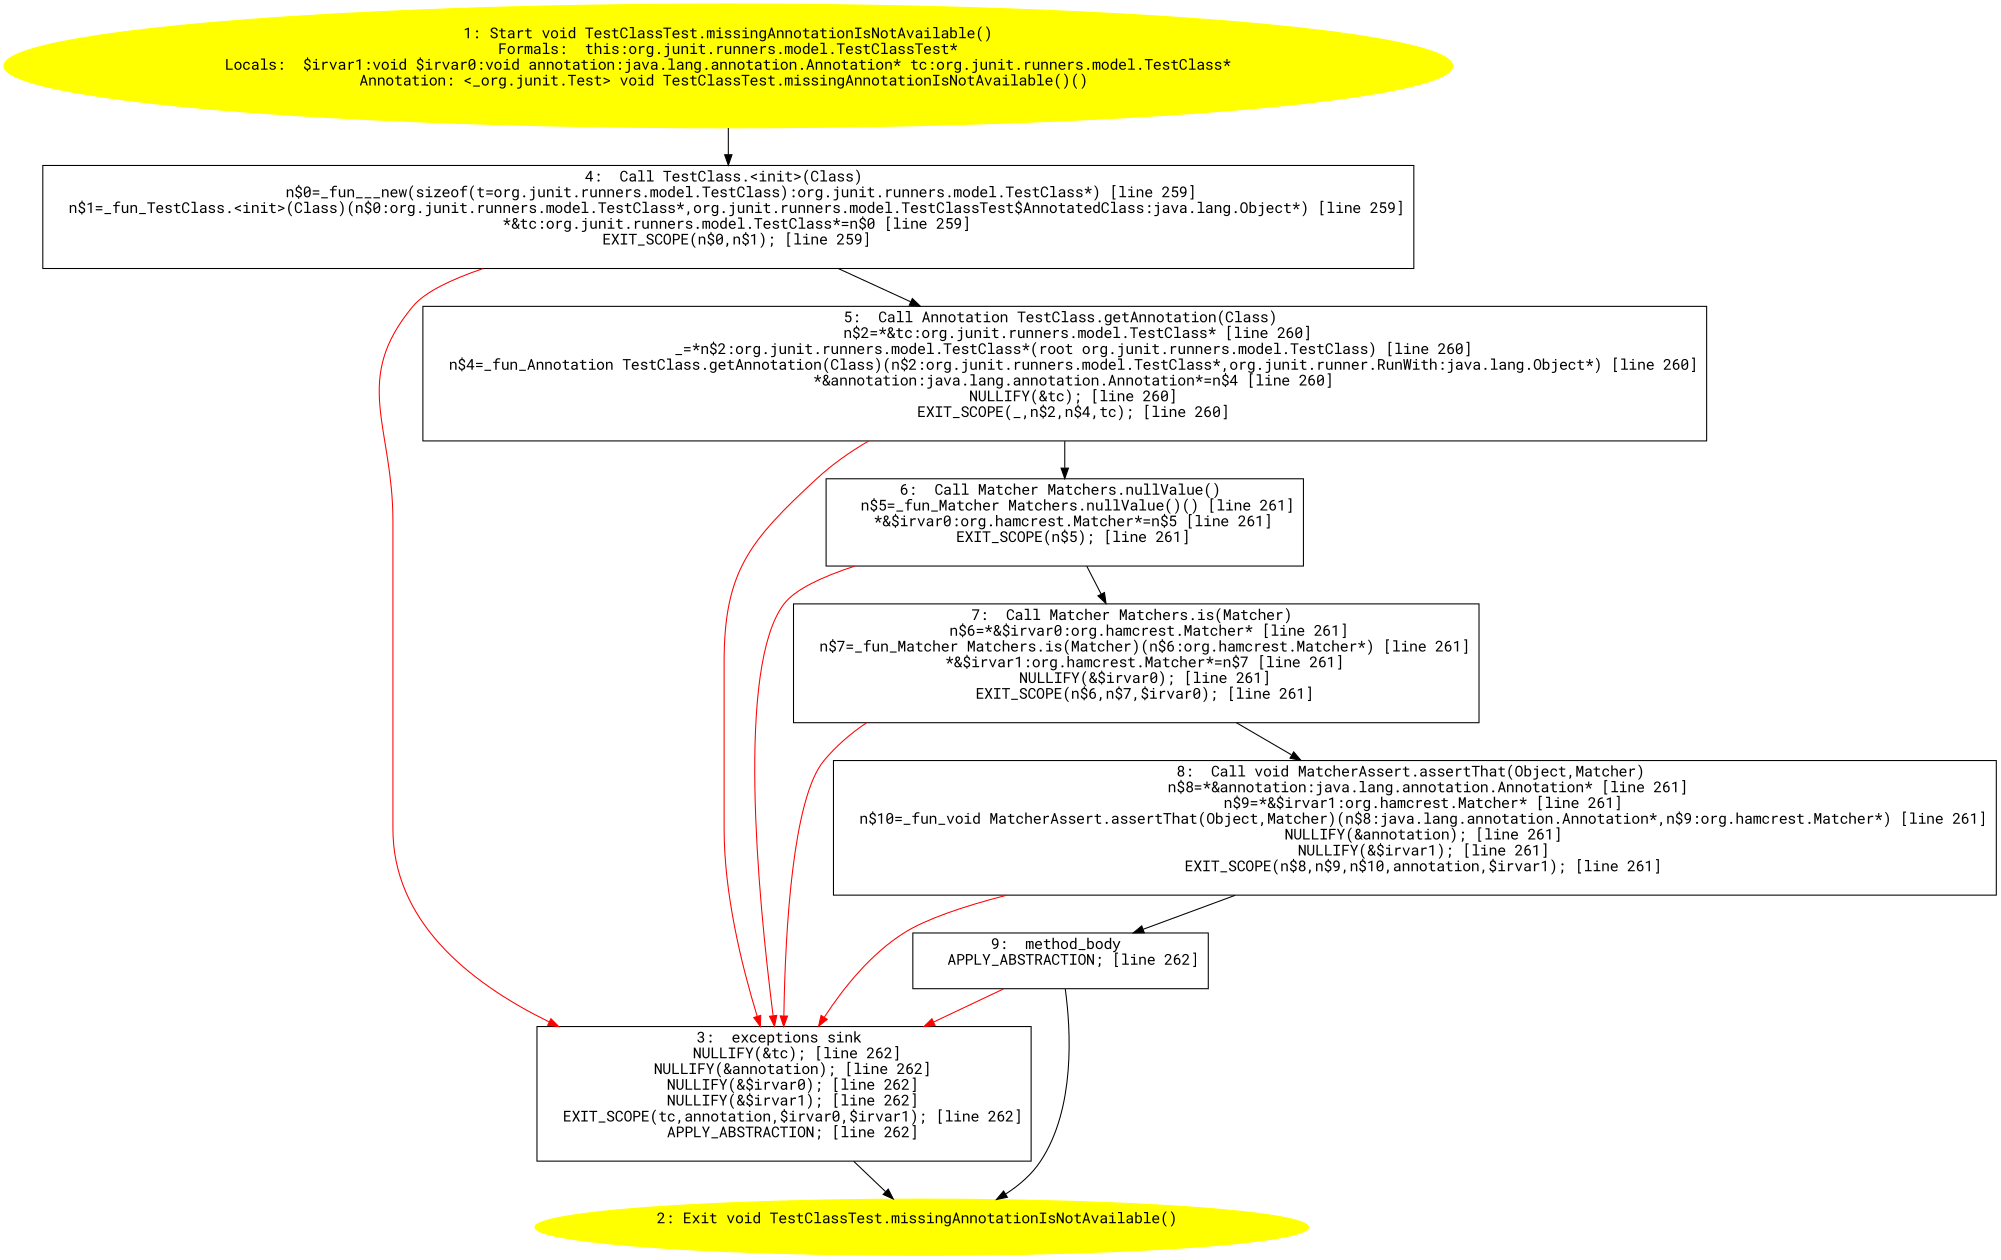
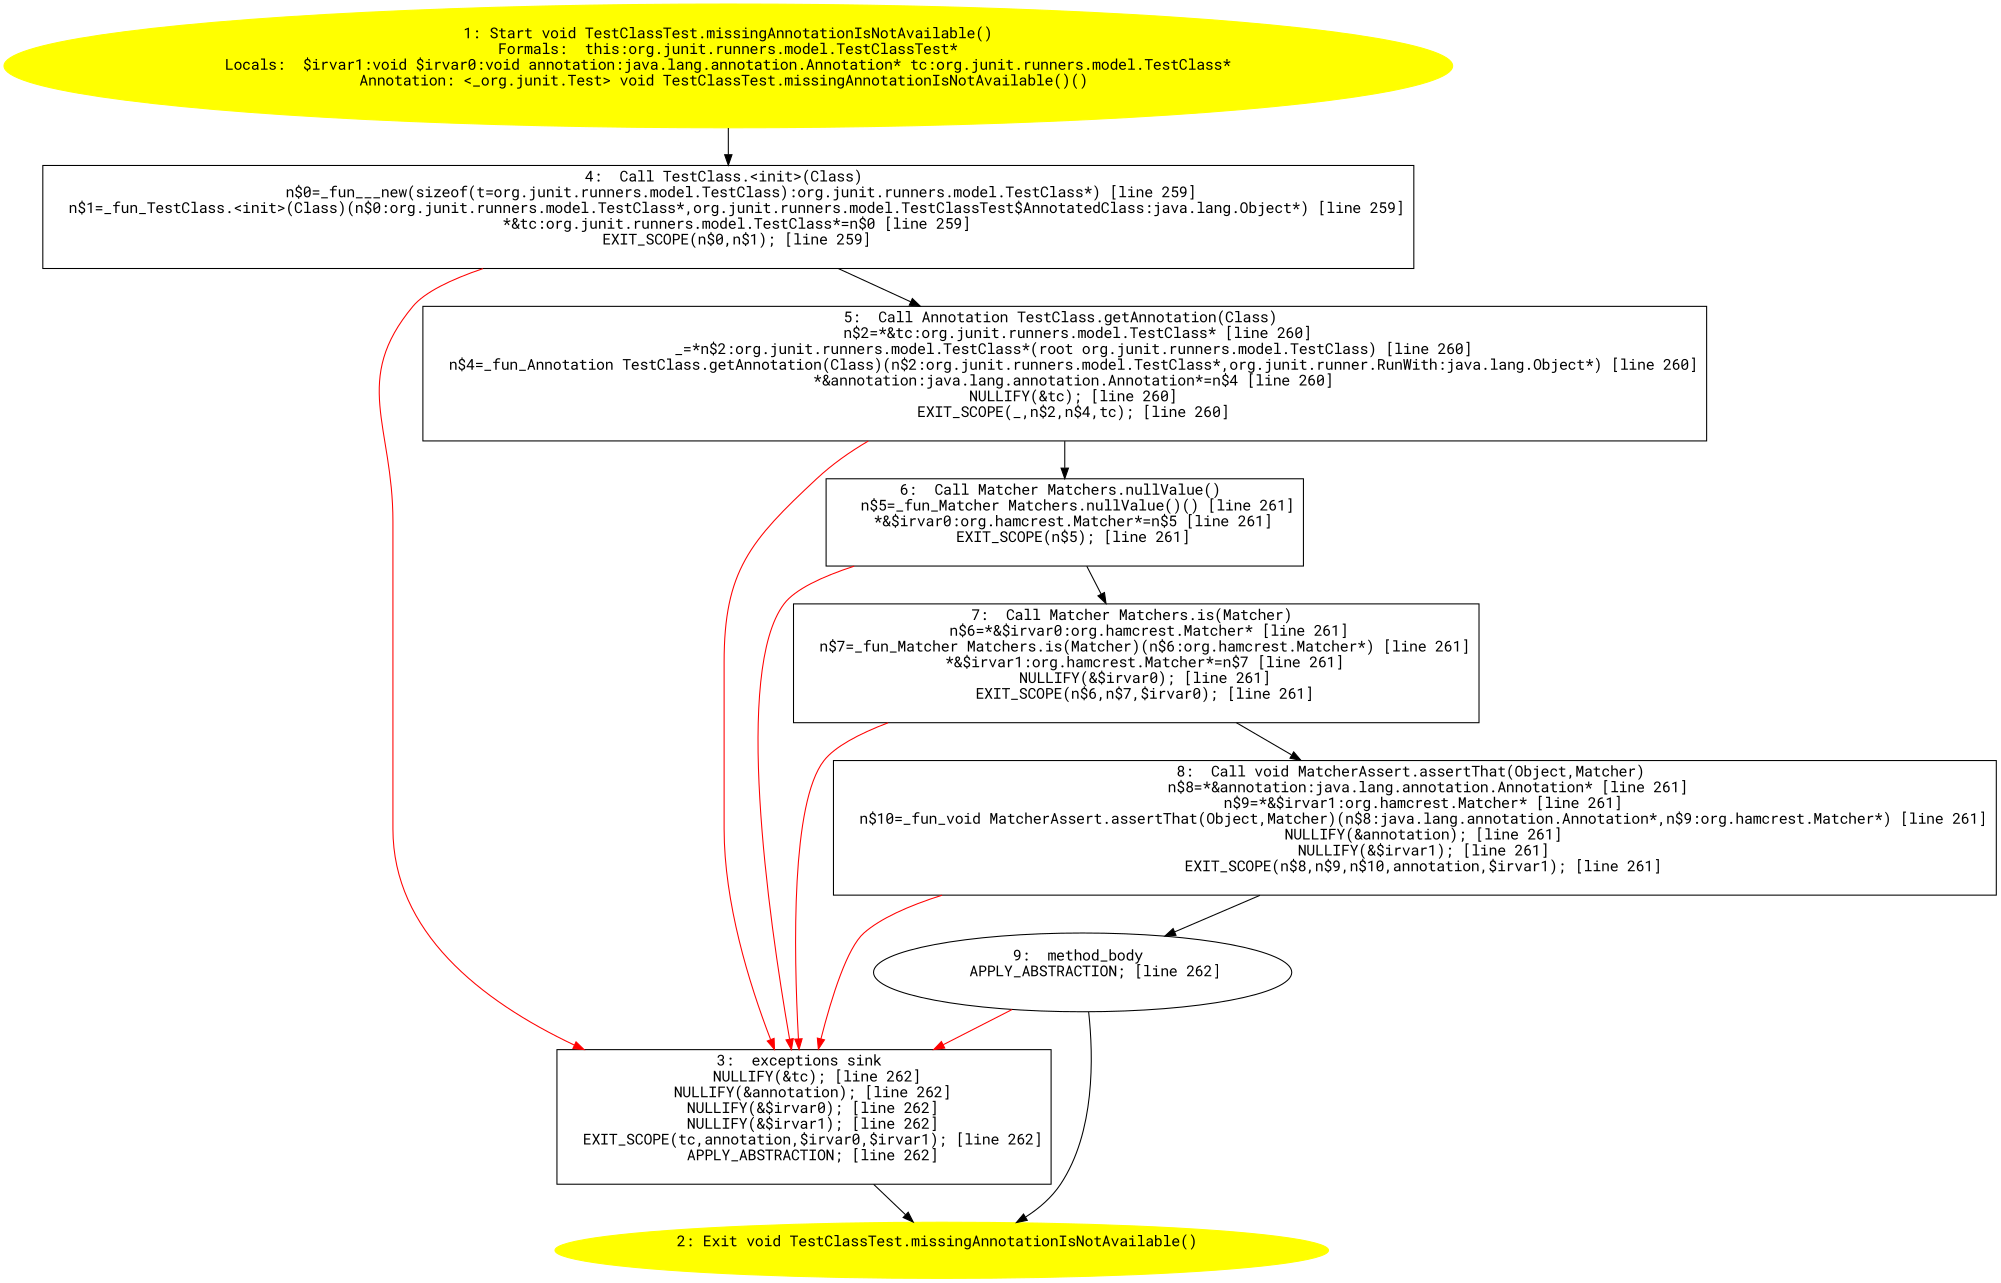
node "9:  method_body APPLY_ABSTRACTION; [line 262]": shape box -> ellipse
